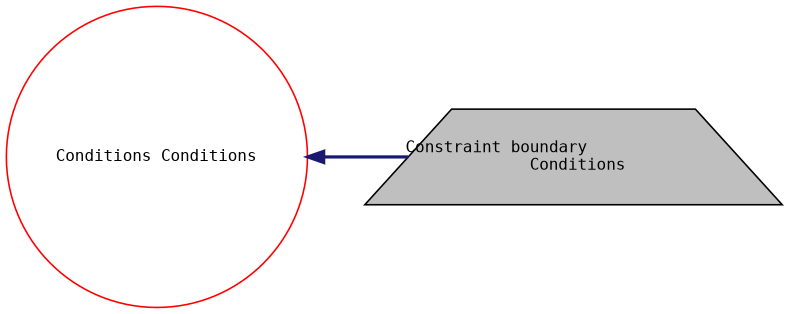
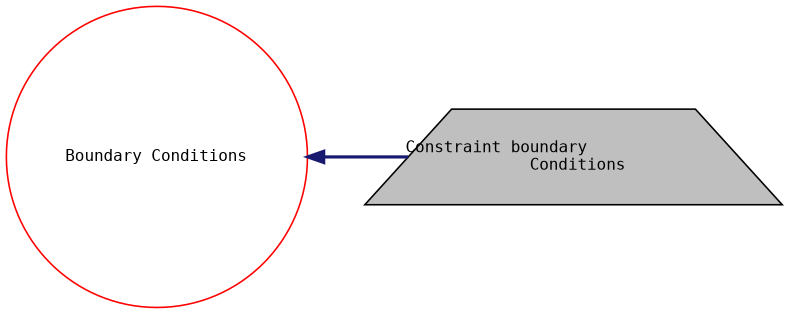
node "Conditions Conditions": label "Conditions Conditions" -> "Boundary Conditions"
